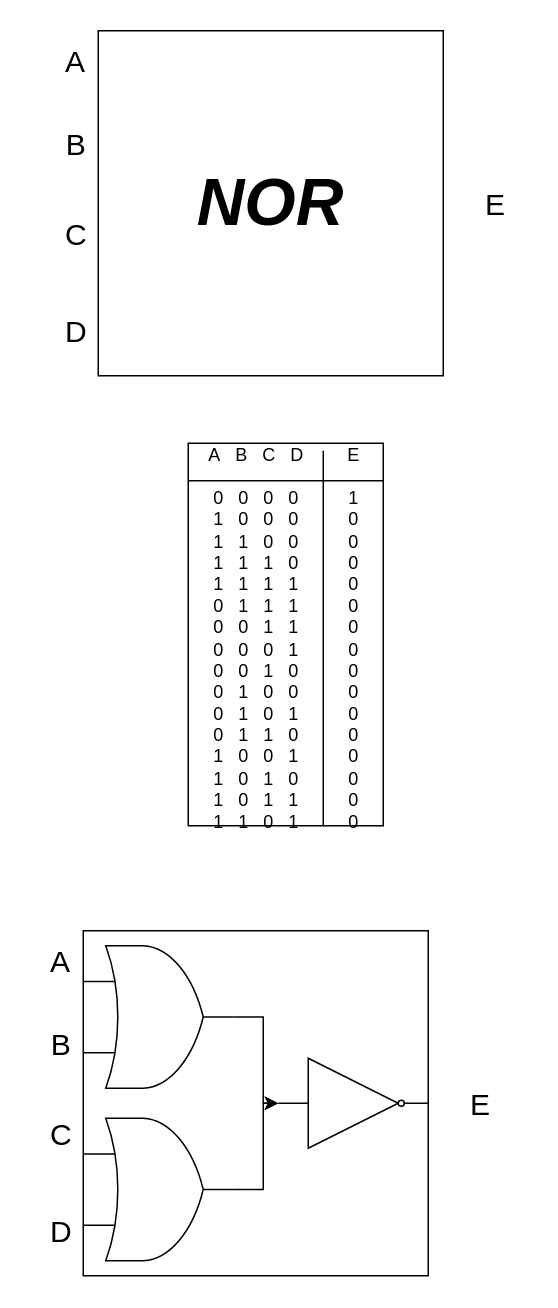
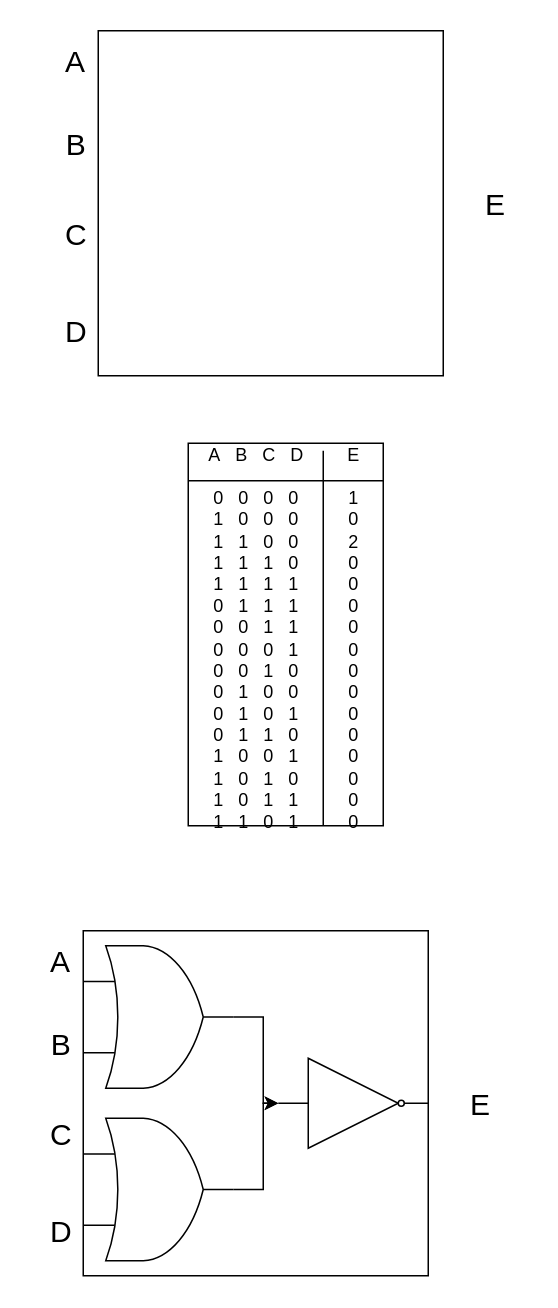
node "NOR": removed
node "E 1 0 0 0 0 0 0 0 0 0 0 0 0 0 0 0": label "E 1 0 0 0 0 0 0 0 0 0 0 0 0 0 0 0" -> "E 1 0 2 0 0 0 0 0 0 0 0 0 0 0 0 0"
